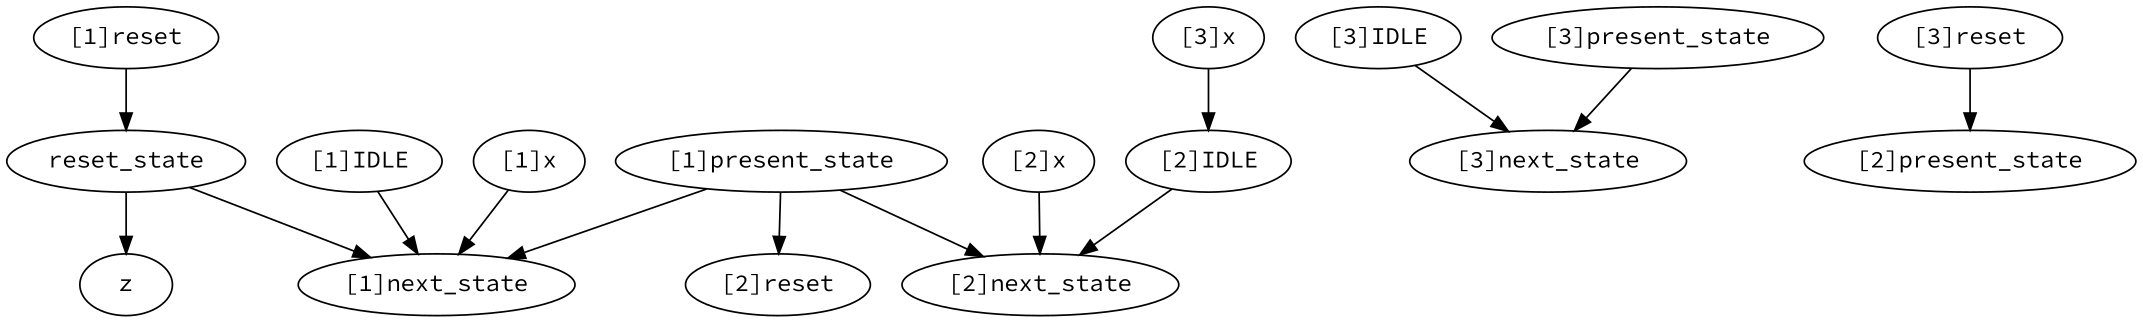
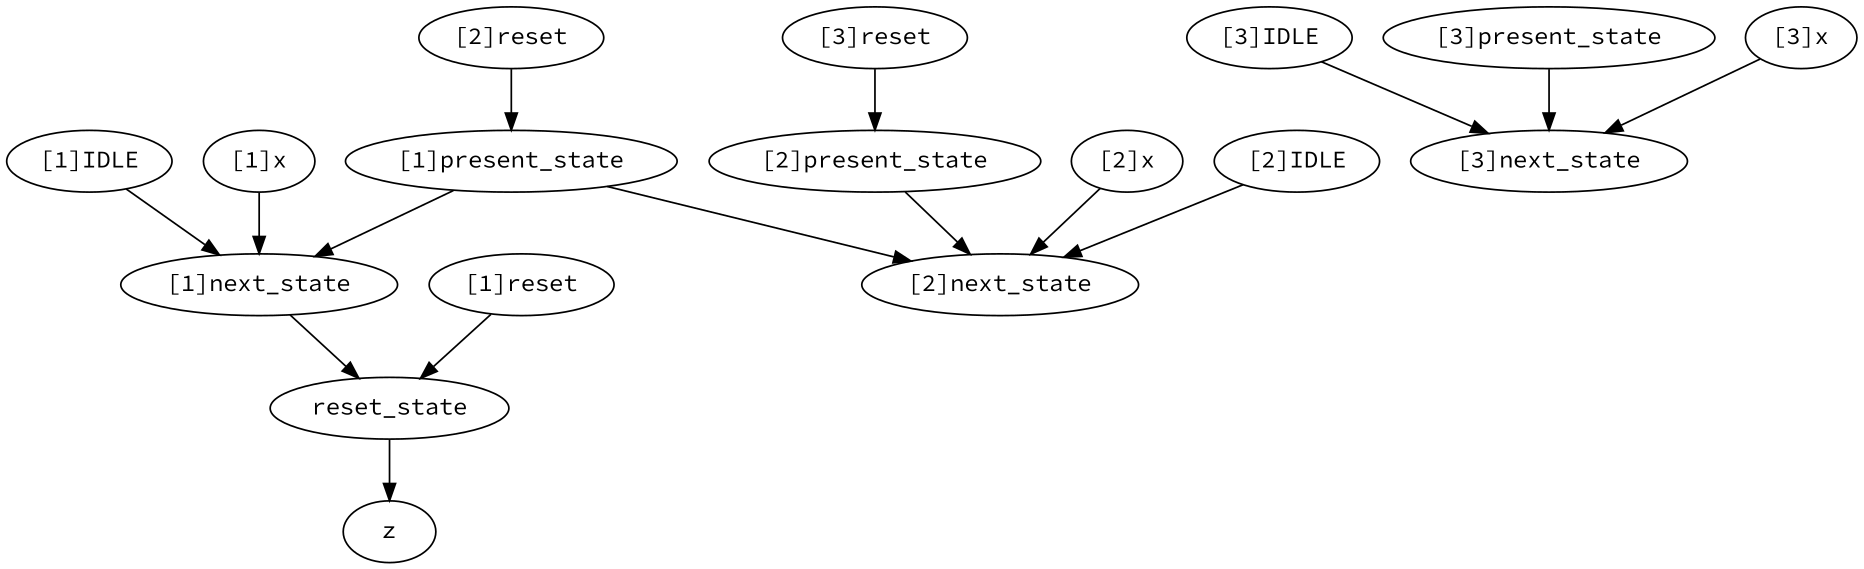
edge "[3]x" -> "[2]IDLE": now "[3]x" -> "[3]next_state"
edge "[1]present_state" -> "[2]reset": reversed
edge "[2]present_state" -> "[2]next_state": added
edge "reset_state" -> "[1]next_state": reversed
